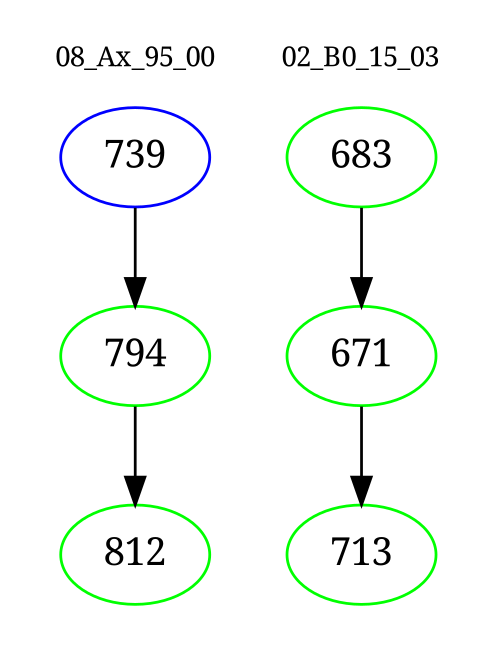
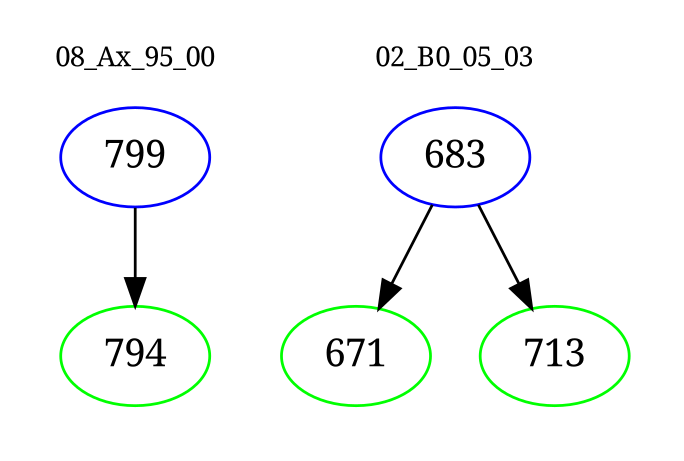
cluster "02_B0_15_03": label "02_B0_15_03" -> "02_B0_05_03"
node "739": label "739" -> "799"
node "683": color green -> blue
edge "671" -> "713": now "683" -> "713"
node "812": removed
